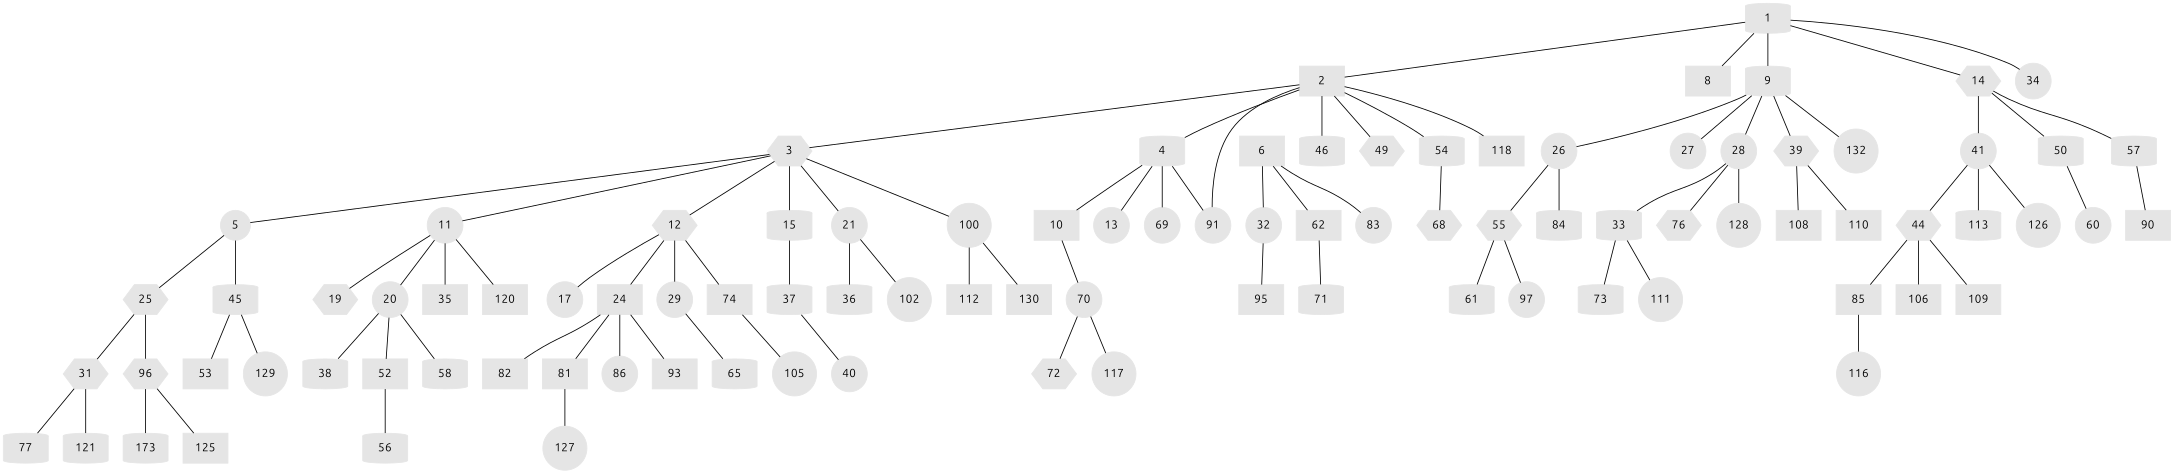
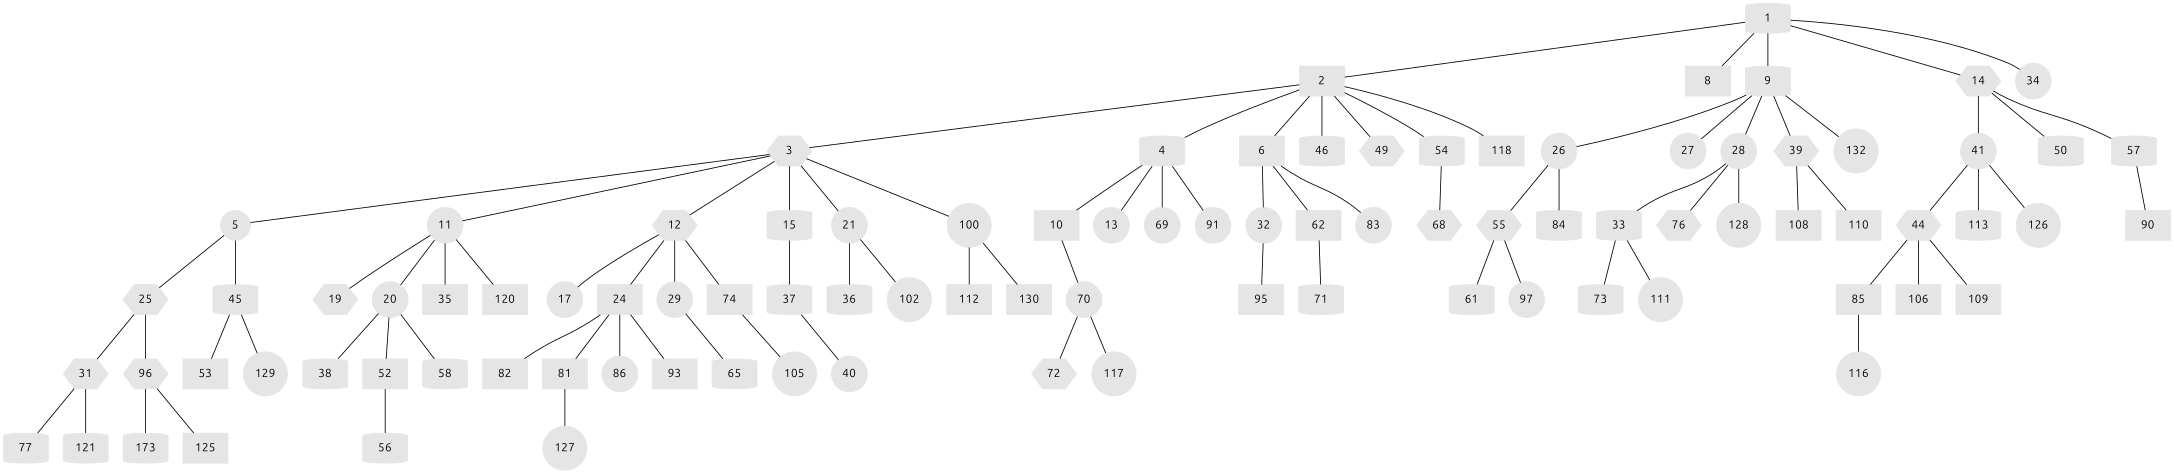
edge "2" -- "91": now "2" -- "6"
node "60": removed
